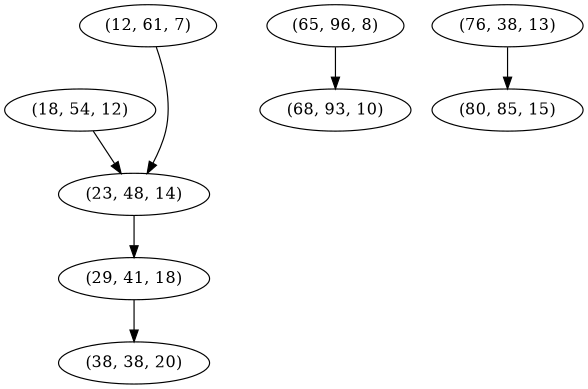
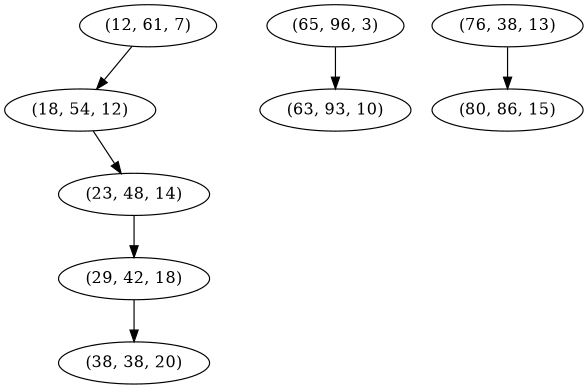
node "(65, 96, 8)": label "(65, 96, 8)" -> "(65, 96, 3)"
edge "(12, 61, 7)" -> "(23, 48, 14)": now "(12, 61, 7)" -> "(18, 54, 12)"
node "(68, 93, 10)": label "(68, 93, 10)" -> "(63, 93, 10)"
node "(80, 85, 15)": label "(80, 85, 15)" -> "(80, 86, 15)"
node "(29, 41, 18)": label "(29, 41, 18)" -> "(29, 42, 18)"
